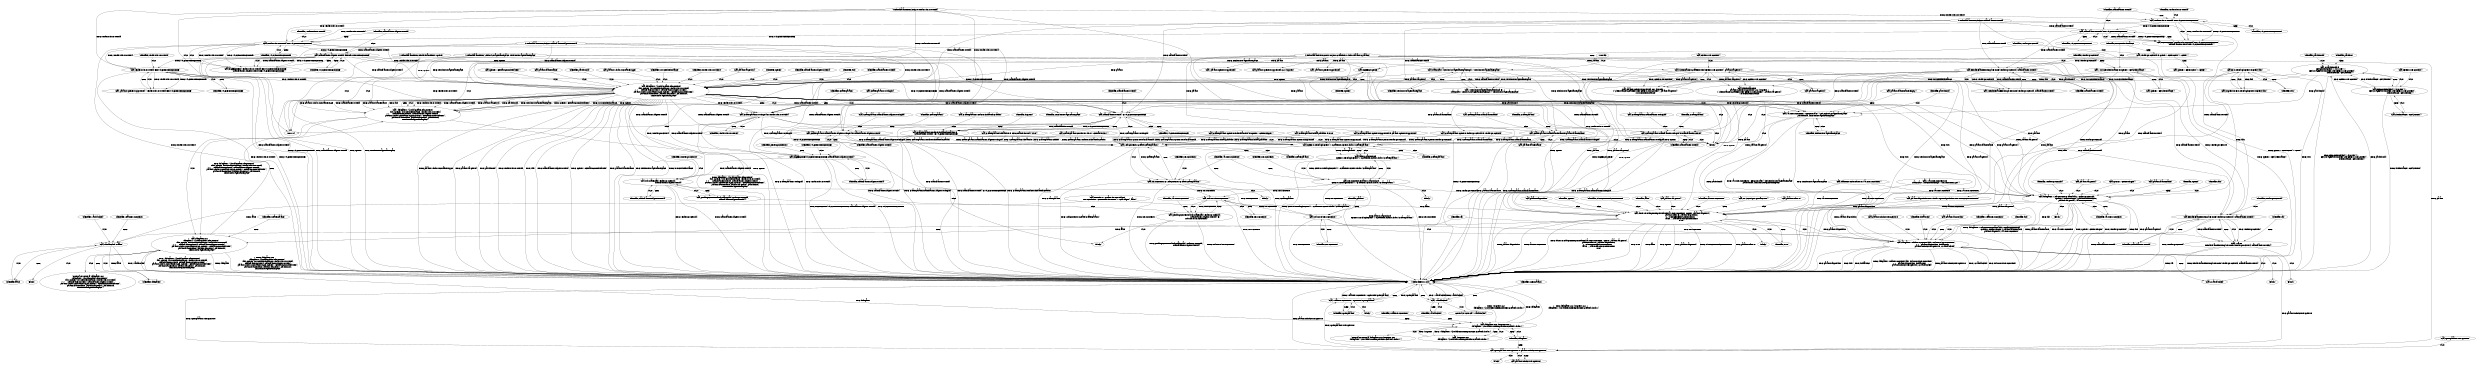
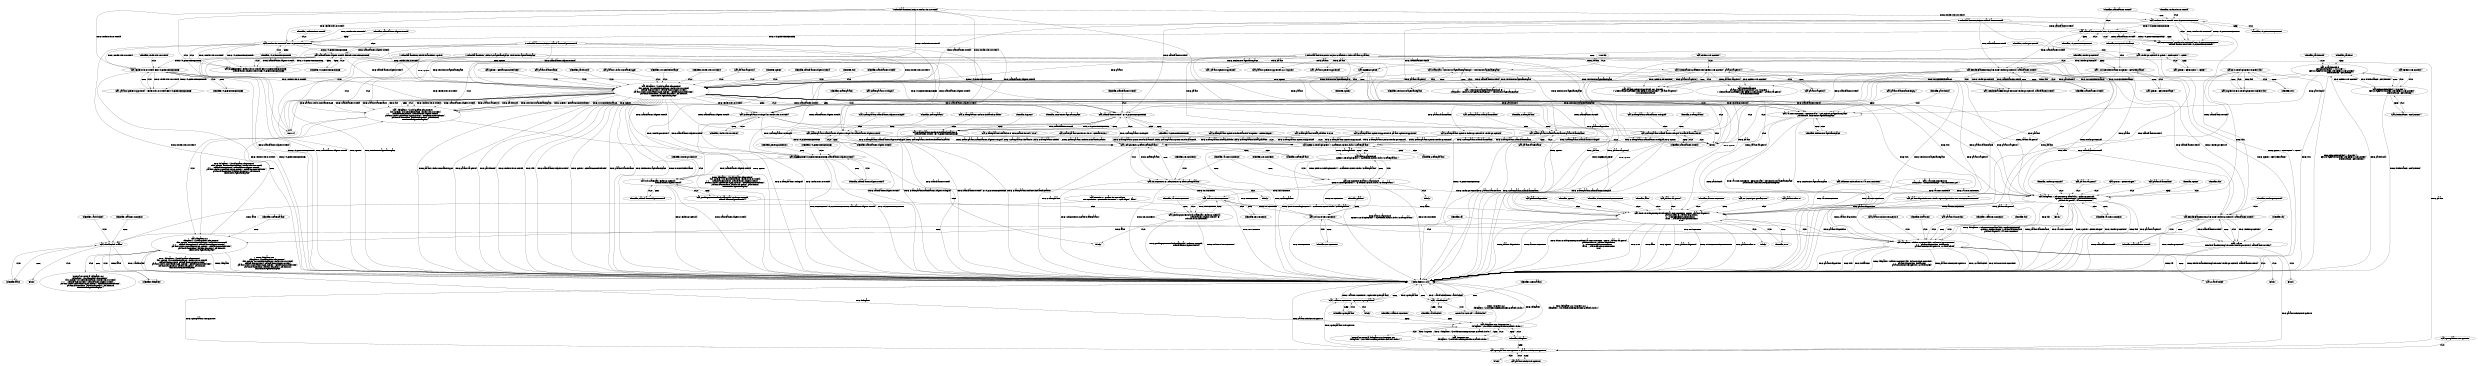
edge "(Call,opener->GetProcess()->GetID())" -> "(Call,render_process_id = opener->GetProcess()->GetID())": added, label "AST:"
edge "(MethodParameterIn,int32_t render_view_route_id)" -> "(MethodReturn,void)": label "DDG: render_view_route_id" -> "DDG: params.disposition"
edge "(Call,create_params.routing_id = render_view_route_id)" -> "1000104": now "(MethodParameterIn,int32_t main_frame_widget_route_id)" -> "1000104"
